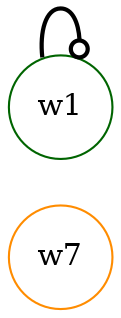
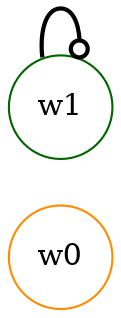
node "w7": label "w7" -> "w0"
